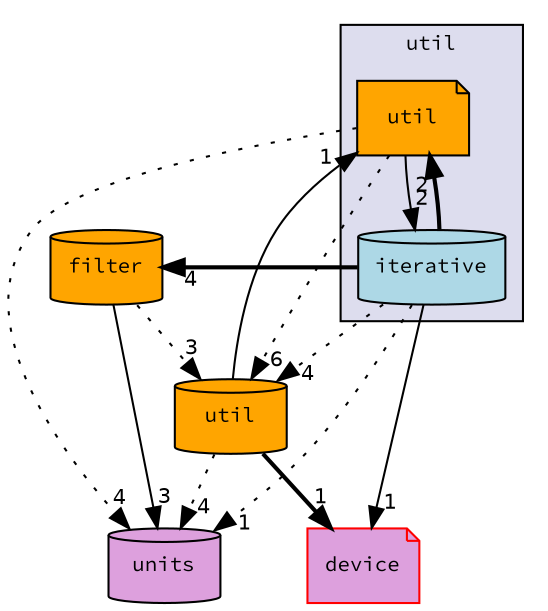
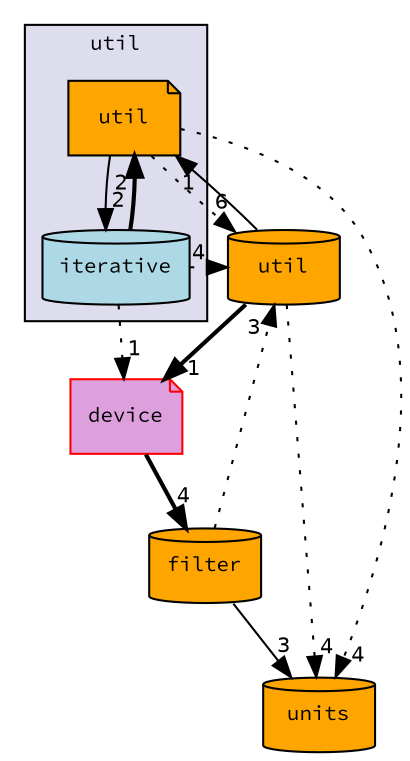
edge "iterative" -> "filter": now "device" -> "filter"
edge "iterative" -> "device": style solid -> dotted
edge "iterative" -> "units": removed
node "units": fillcolor plum -> orange
